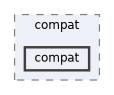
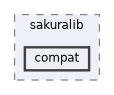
cluster "compat": label "compat" -> "sakuralib"
